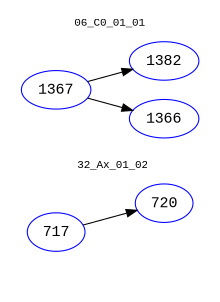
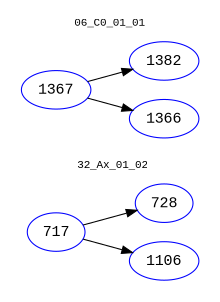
node "720": label "720" -> "728"
node "1106": added
